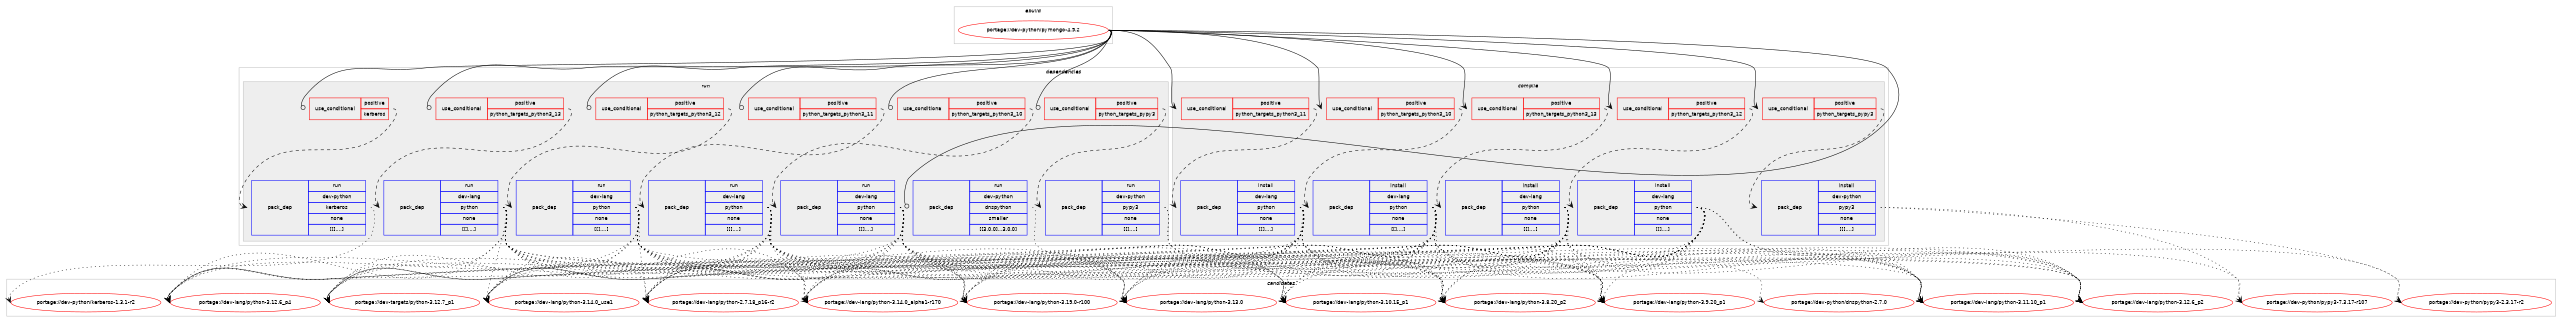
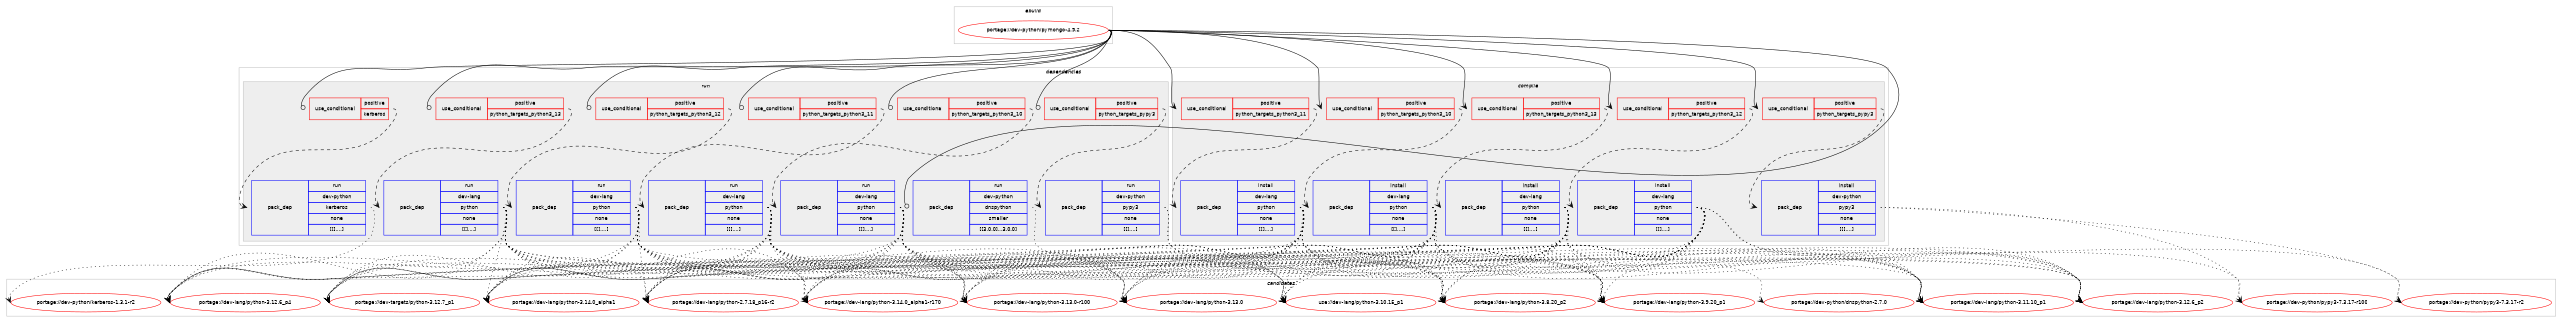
node "portage://dev-lang/python-3.14.0_use1": label "portage://dev-lang/python-3.14.0_use1" -> "portage://dev-lang/python-3.14.0_alpha1"
node "portage://dev-lang/python-3.19.0-r100": label "portage://dev-lang/python-3.19.0-r100" -> "portage://dev-lang/python-3.13.0-r100"
node "portage://dev-lang/python-3.10.15_p1": label "portage://dev-lang/python-3.10.15_p1" -> "use://dev-lang/python-3.10.15_p1"
node "portage://dev-python/pypy3-7.3.17-r107": label "portage://dev-python/pypy3-7.3.17-r107" -> "portage://dev-python/pypy3-7.3.17-r100"
node "portage://dev-python/pypy3-2.3.17-r2": label "portage://dev-python/pypy3-2.3.17-r2" -> "portage://dev-python/pypy3-7.3.17-r2"
